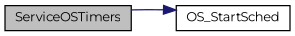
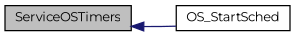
edge "ServiceOSTimers" -> "OS_StartSched": reversed
